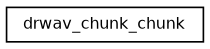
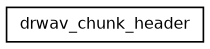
node "drwav_chunk_chunk": label "drwav_chunk_chunk" -> "drwav_chunk_header"
